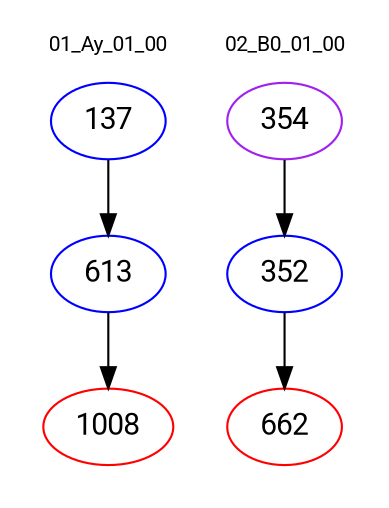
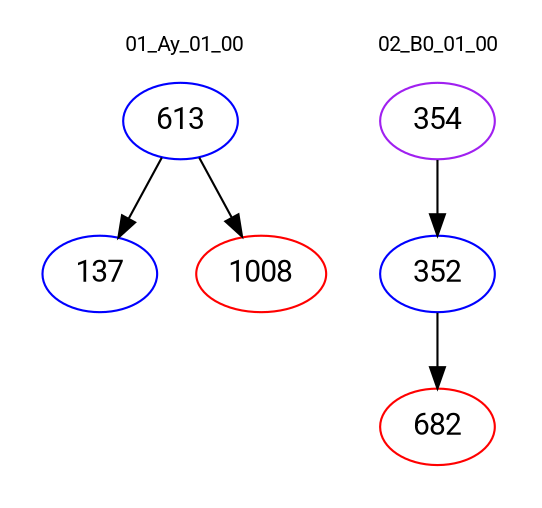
edge "137" -> "613": reversed
node "662": label "662" -> "682"
